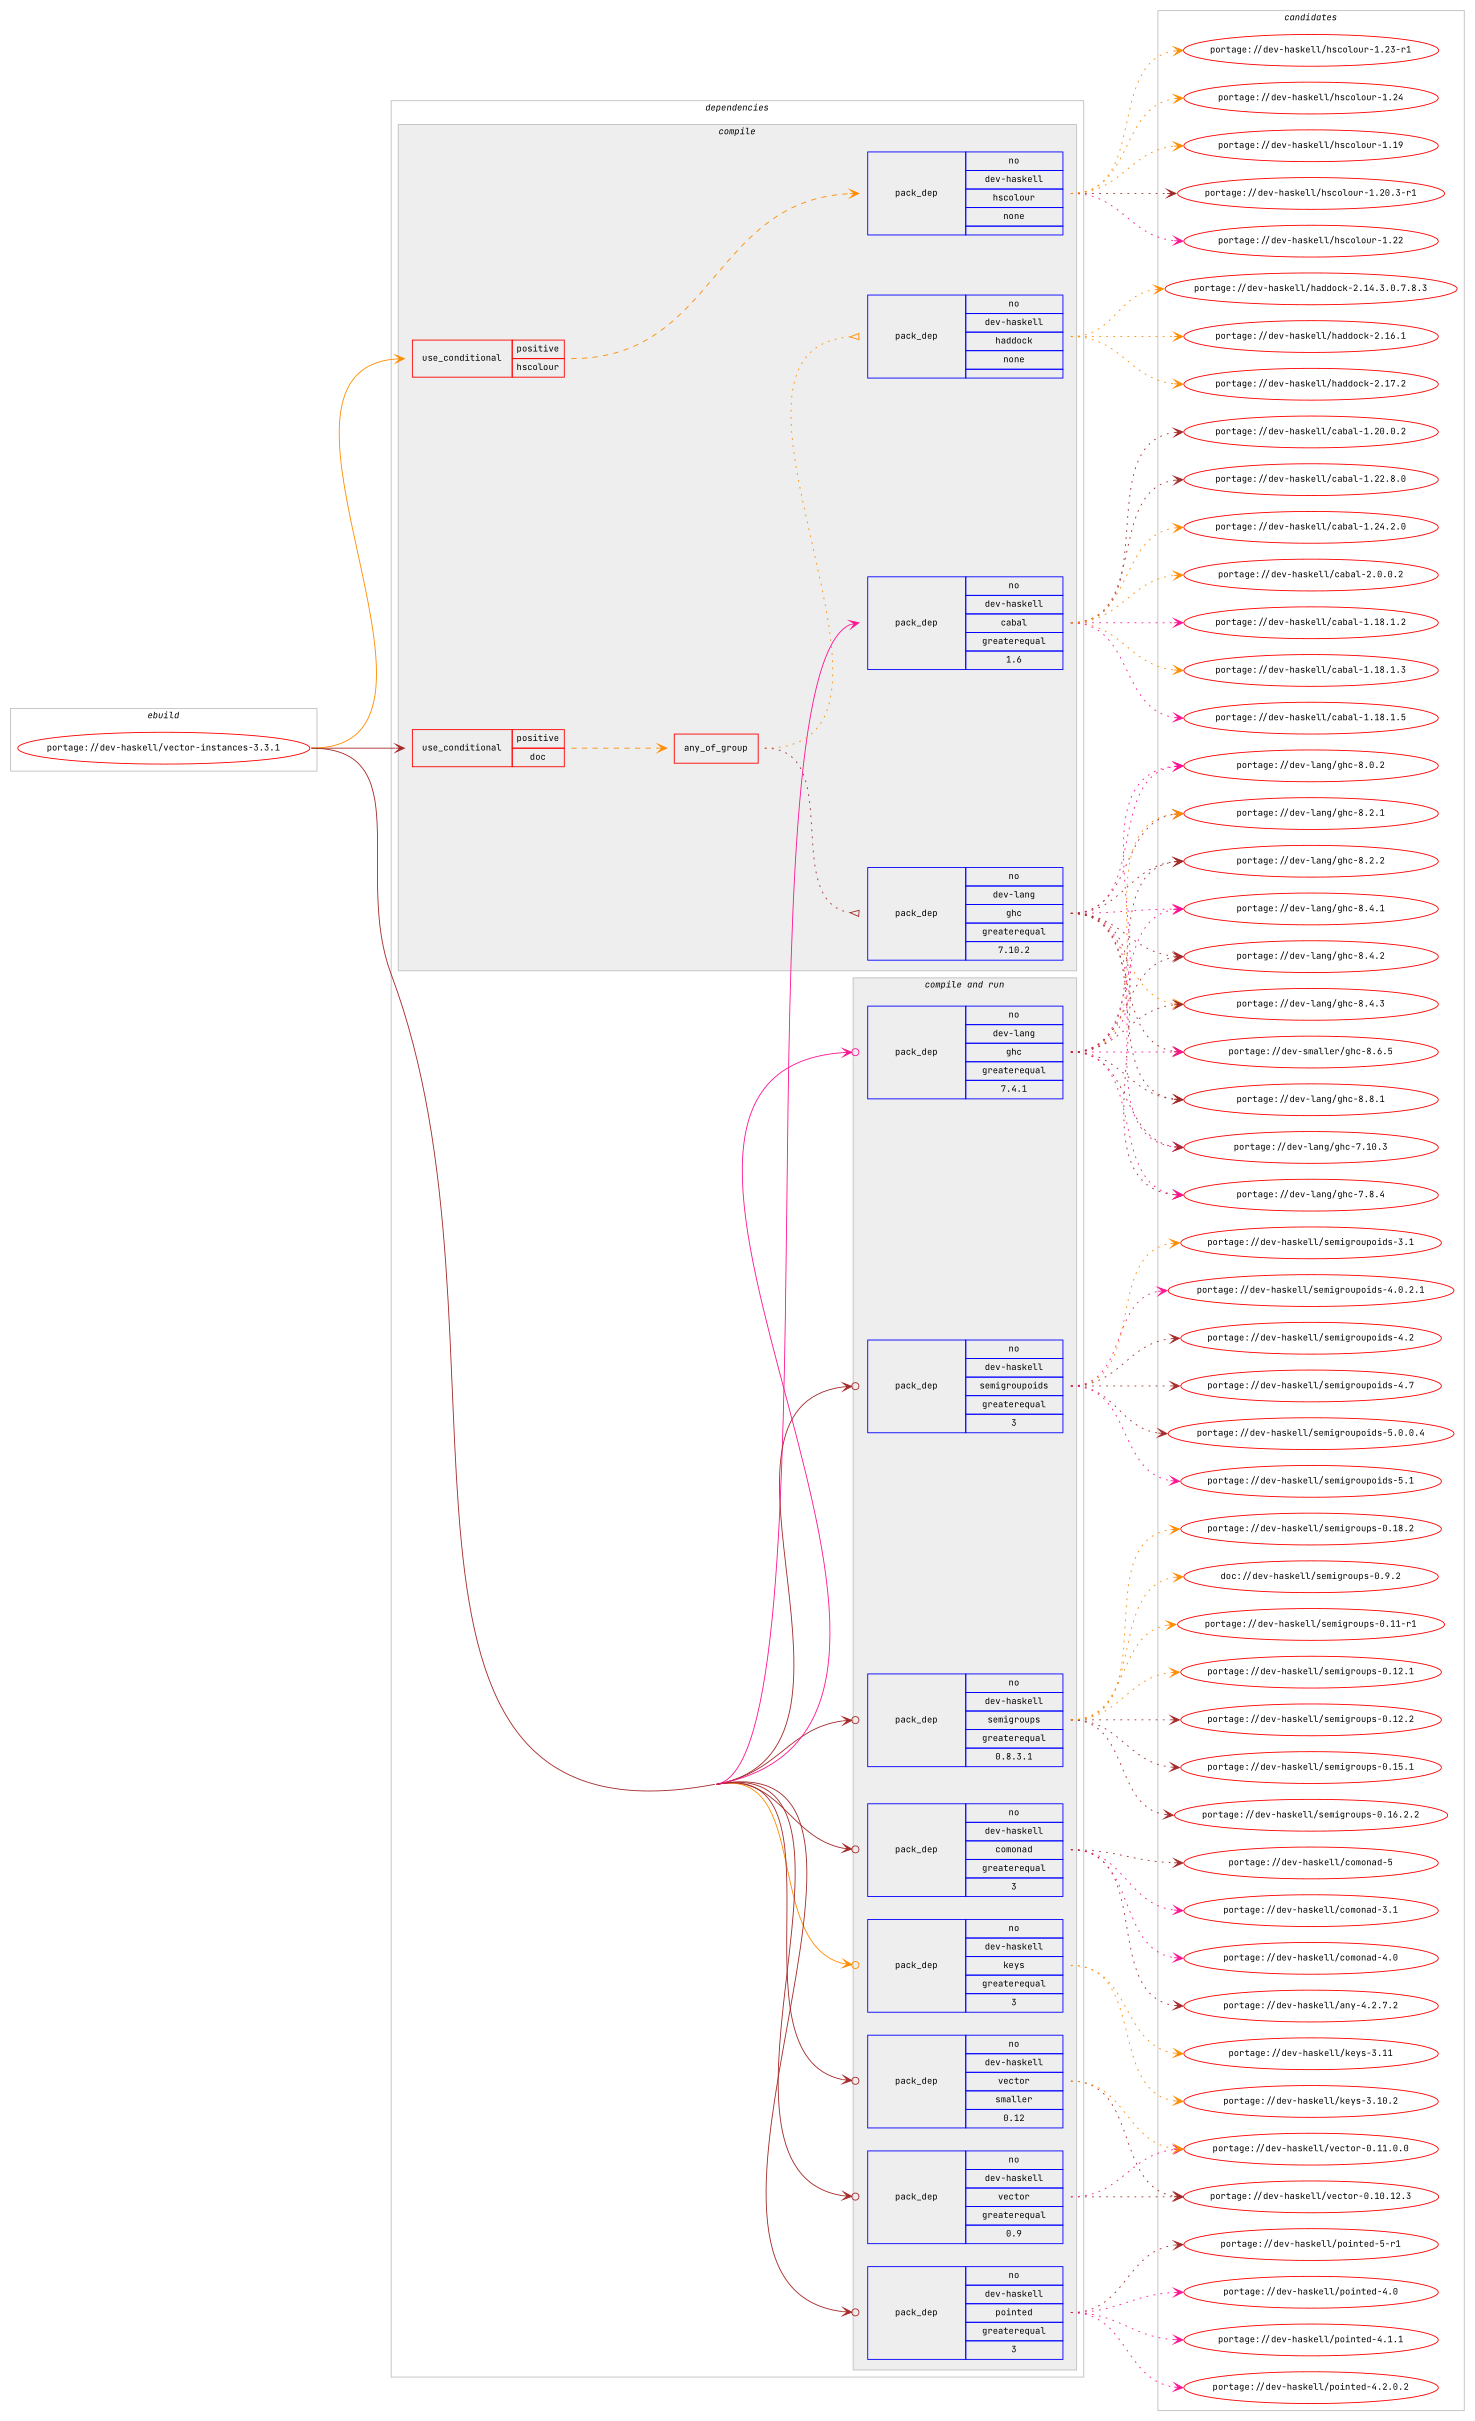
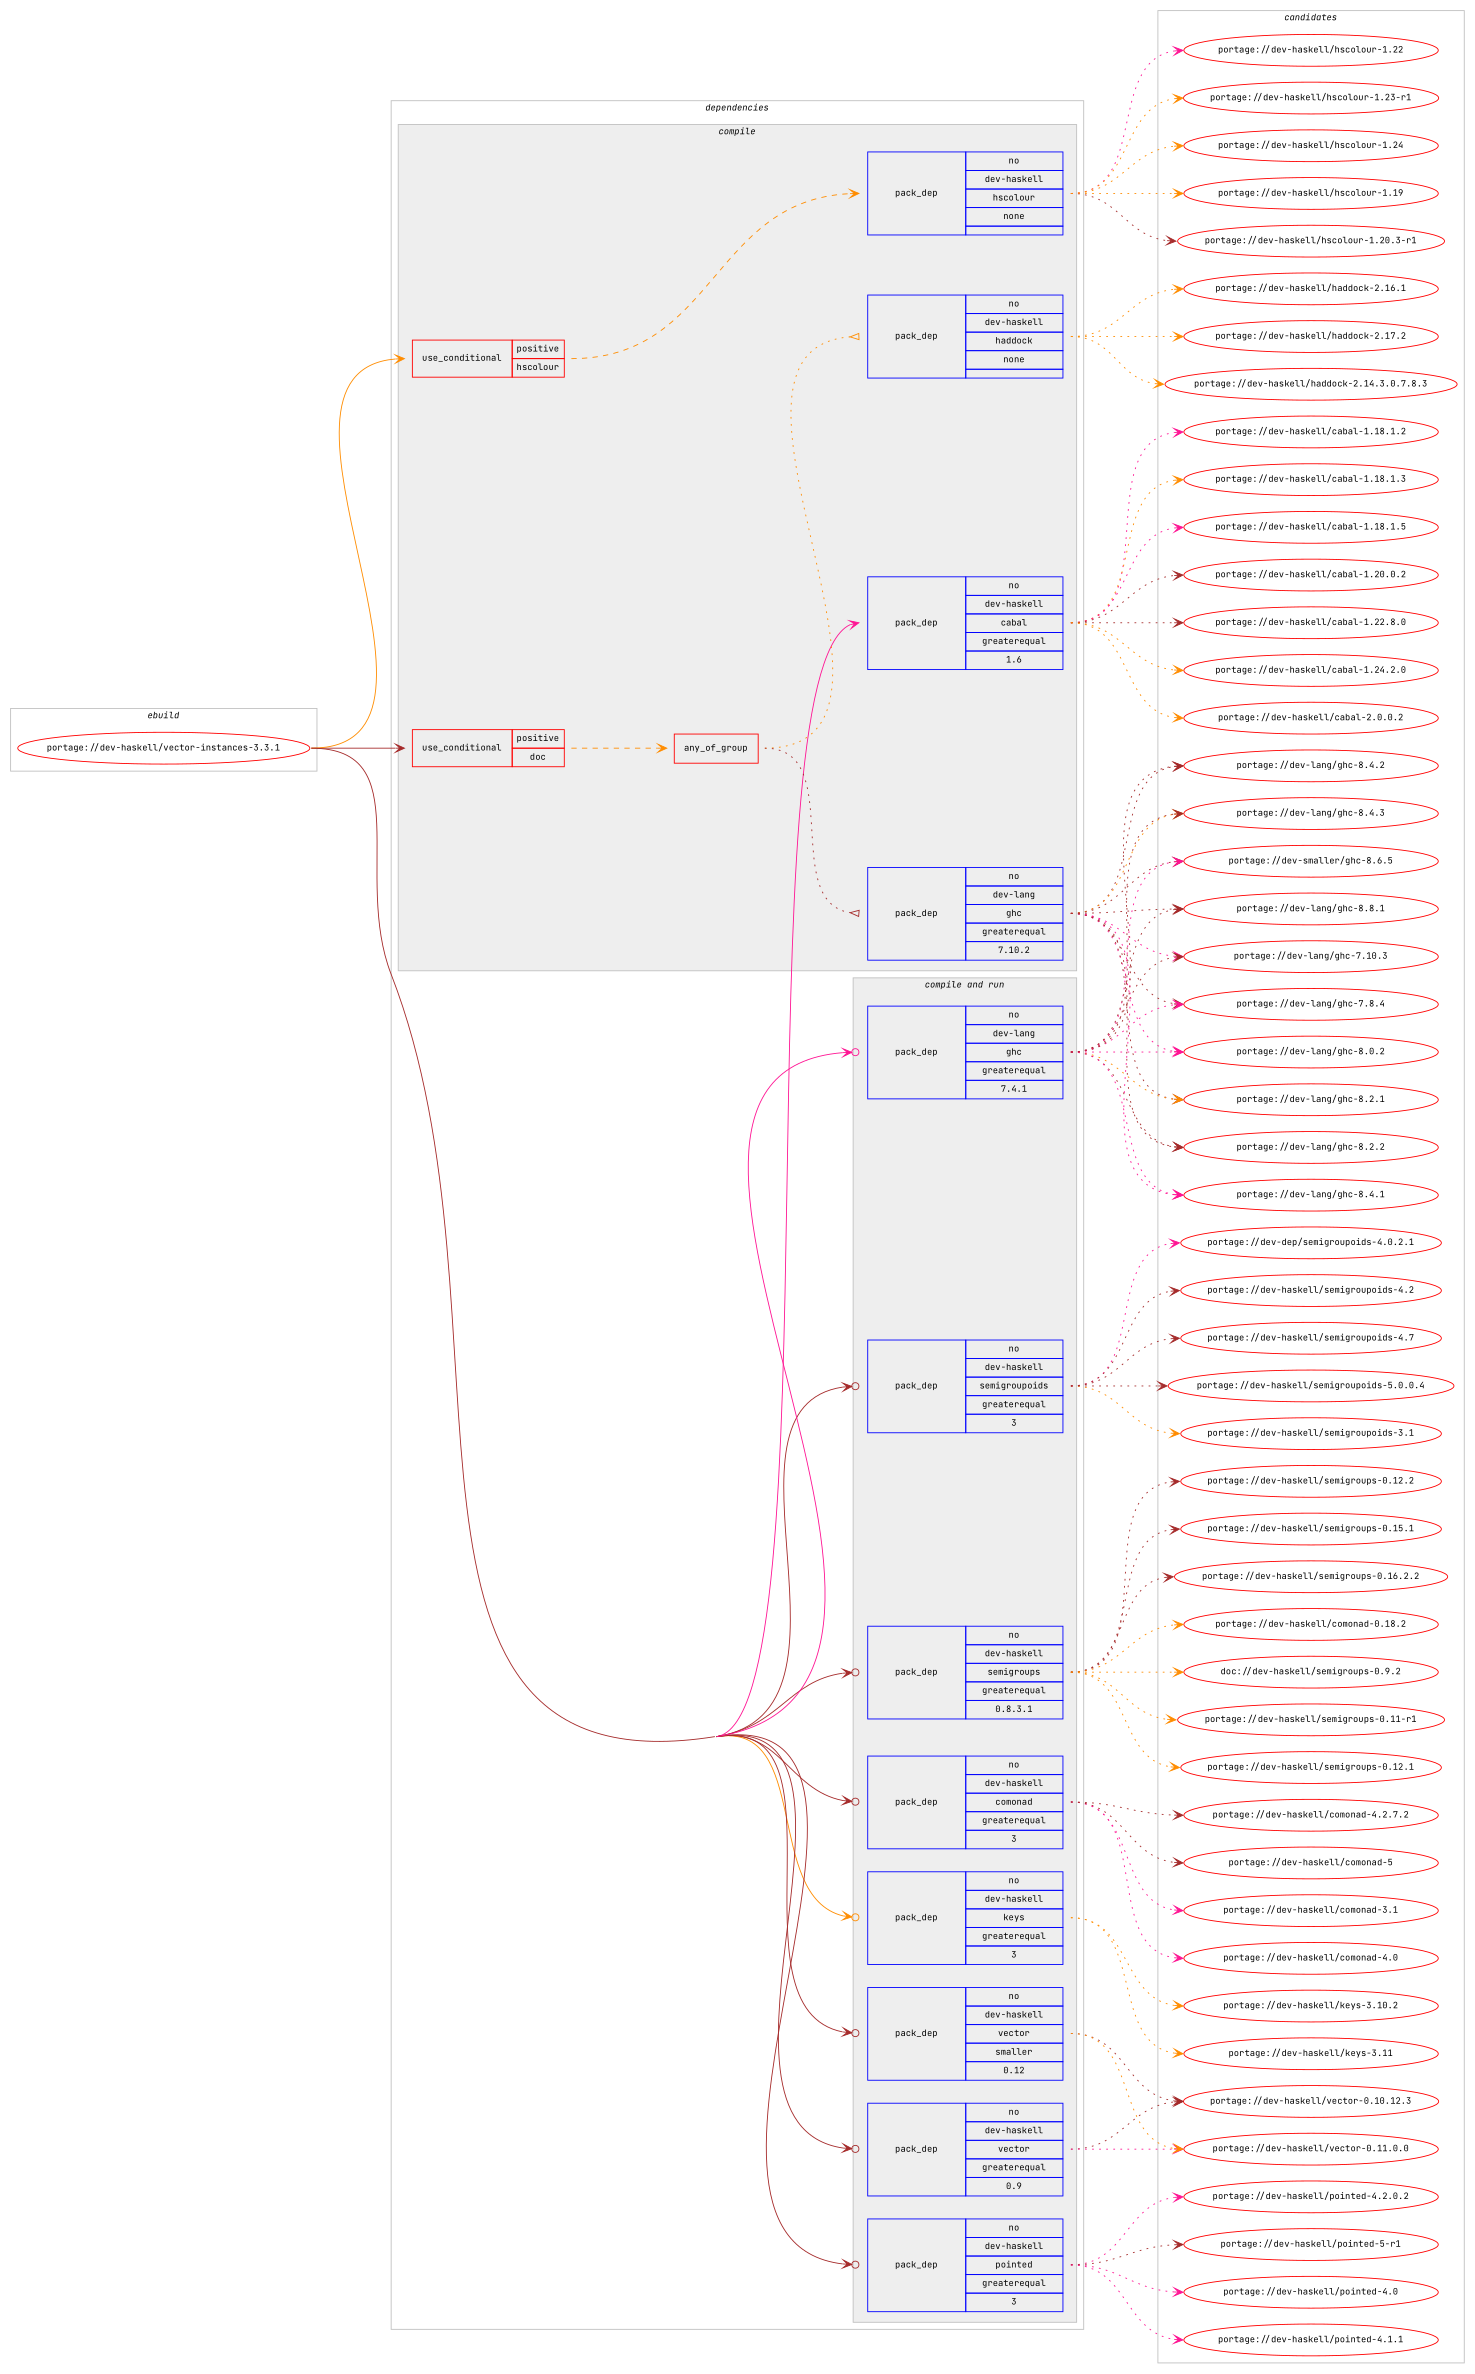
node "portage://dev-haskell/semigroupoids-4.0.2.1": label "portage://dev-haskell/semigroupoids-4.0.2.1" -> "portage://dev-dep/semigroupoids-4.0.2.1"
node "portage://dev-haskell/semigroupoids-5.1": removed
node "portage://dev-haskell/semigroups-0.18.2": label "portage://dev-haskell/semigroups-0.18.2" -> "portage://dev-haskell/comonad-0.18.2"
node "portage://dev-haskell/any-4.2.7.2": label "portage://dev-haskell/any-4.2.7.2" -> "portage://dev-haskell/comonad-4.2.7.2"
